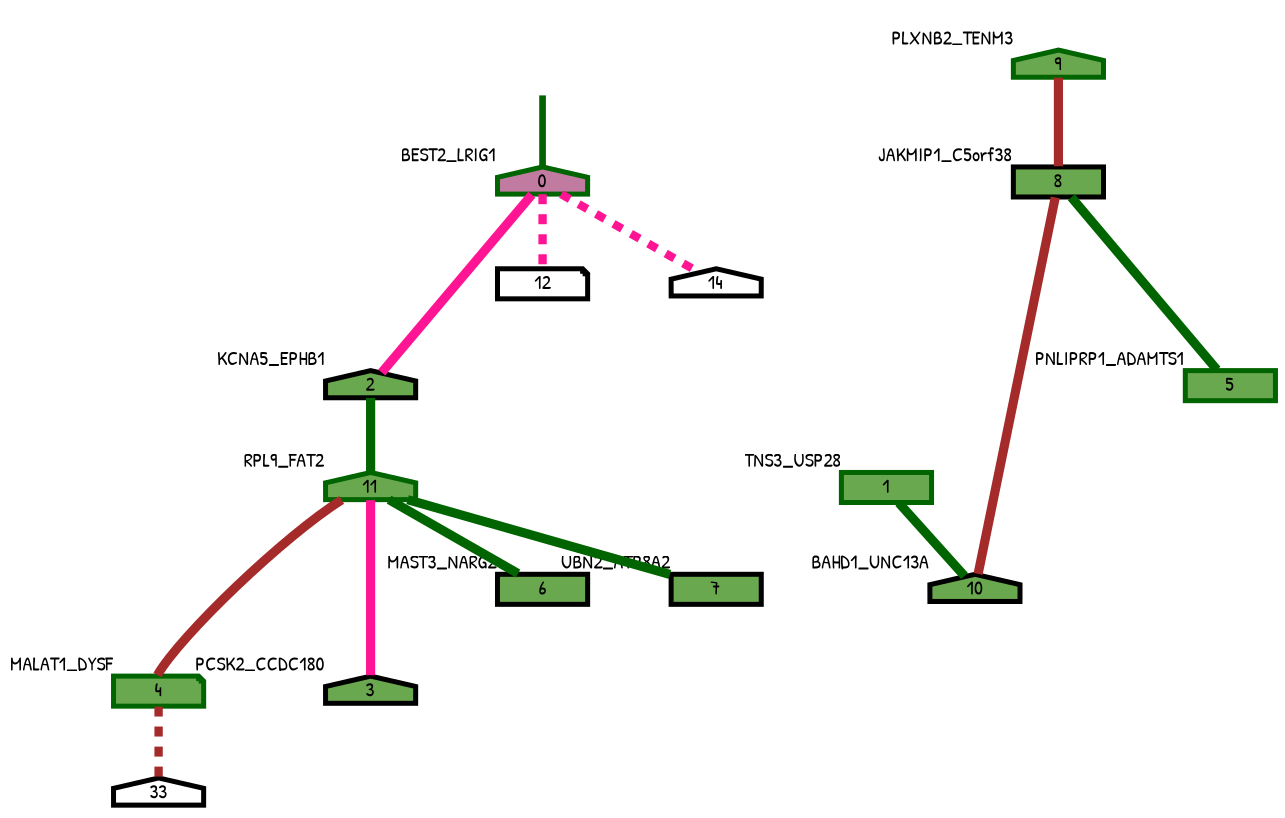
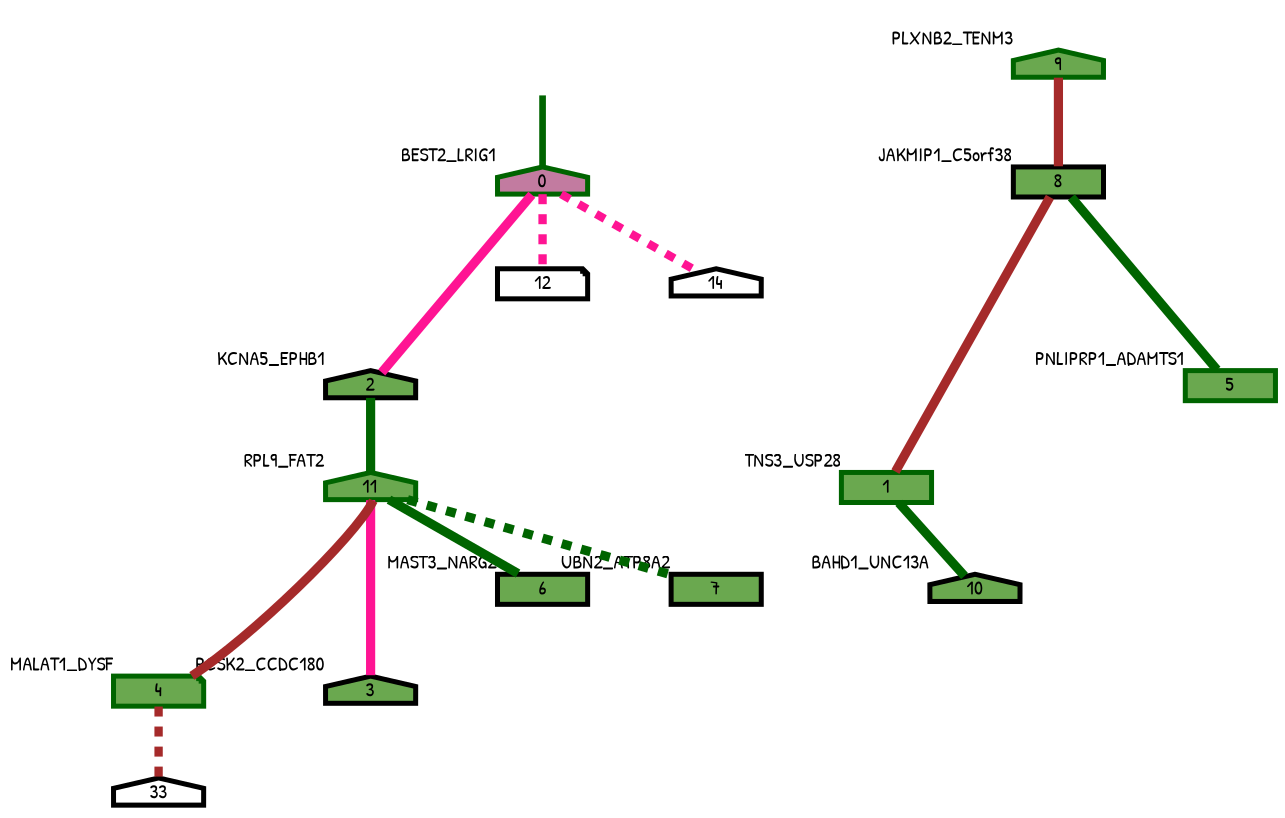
edge "8 JAKMIP1_C5orf38" -> "10 BAHD1_UNC13A": now "8 JAKMIP1_C5orf38" -> "1 TNS3_USP28"
edge "11 RPL9_FAT2" -> "7 UBN2_ATP8A2": style solid -> dashed
edge "11 RPL9_FAT2" -> "4 MALAT1_DYSF": reversed
